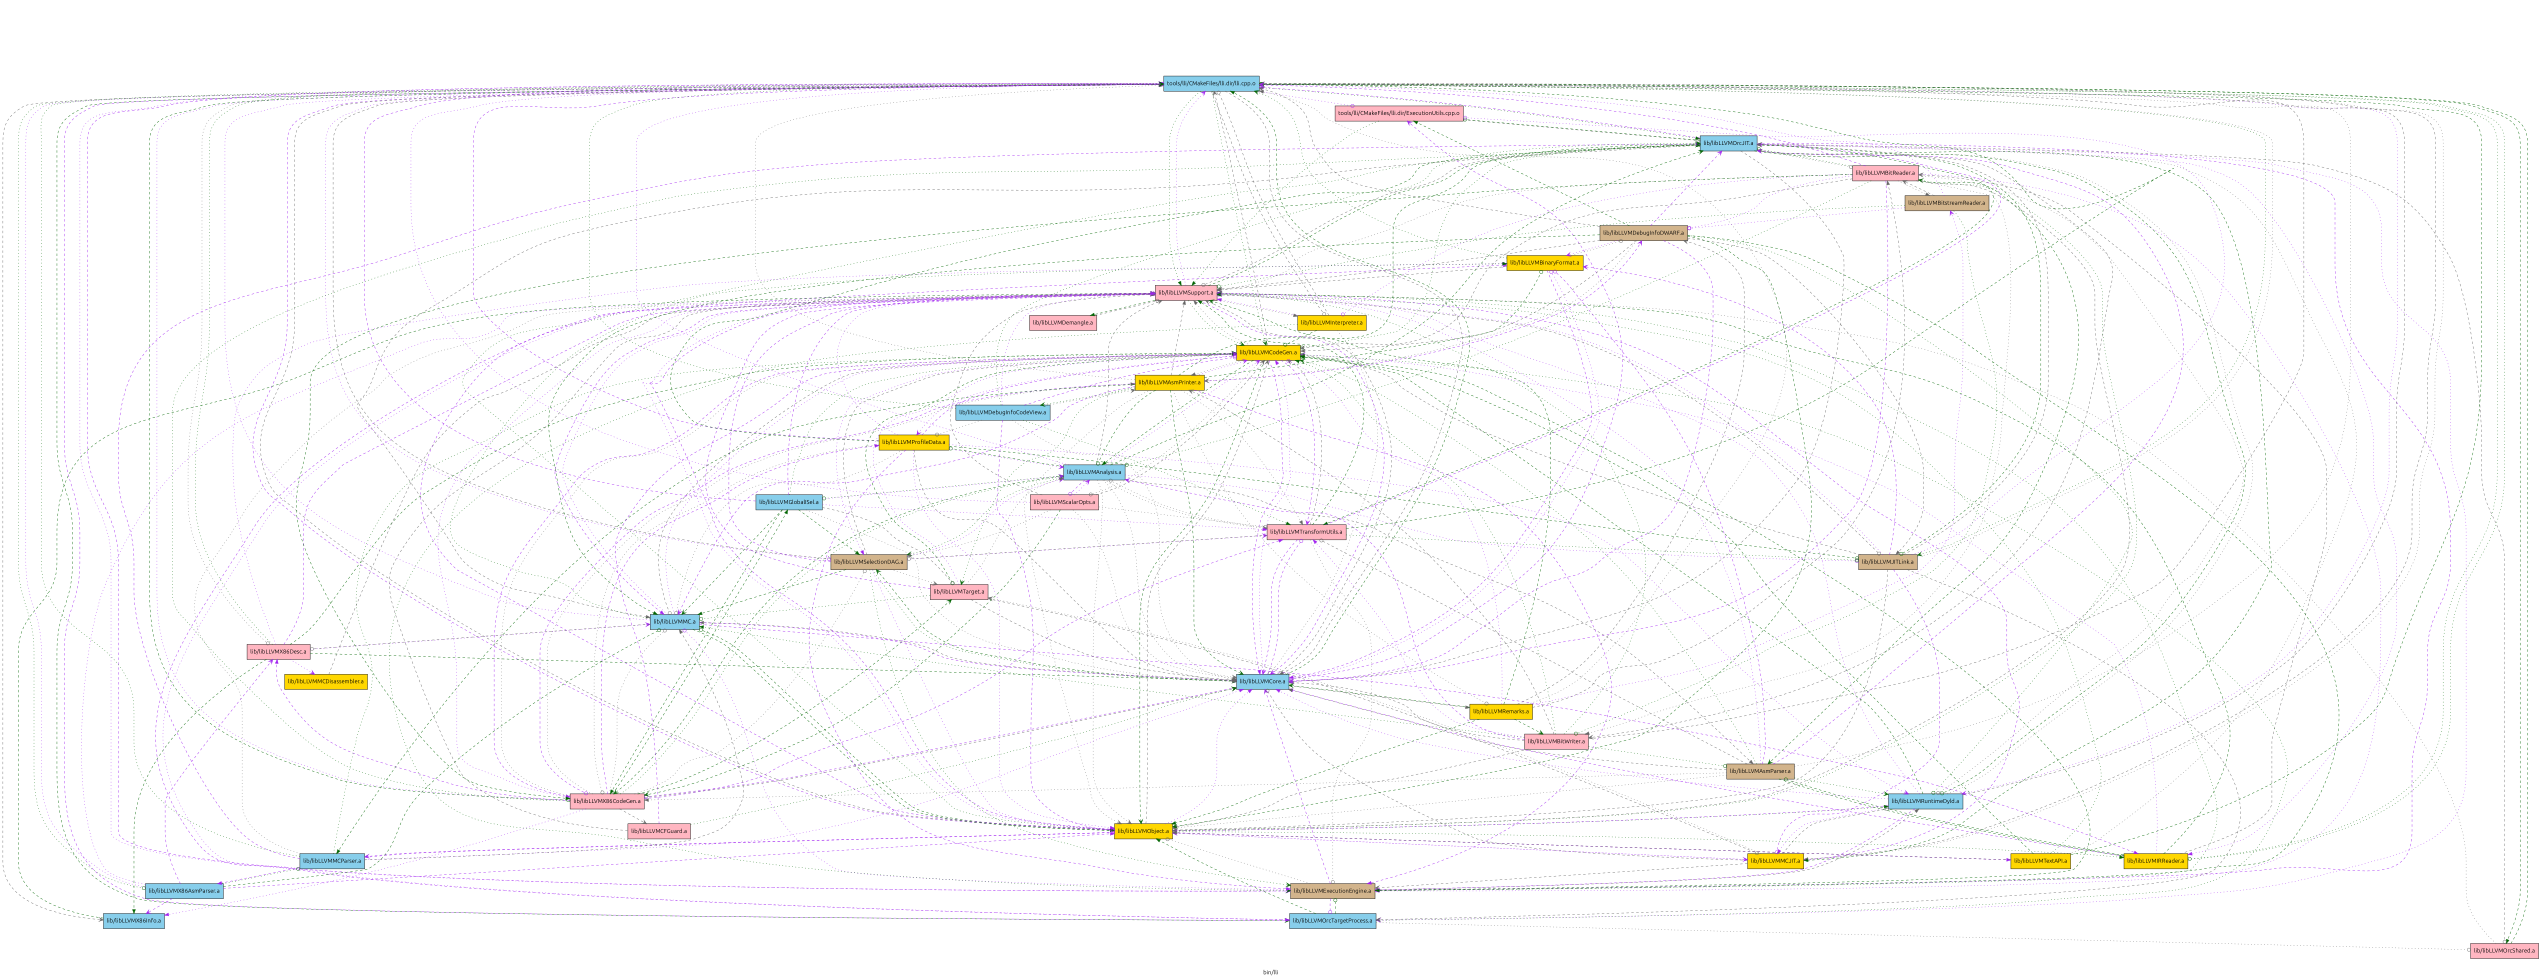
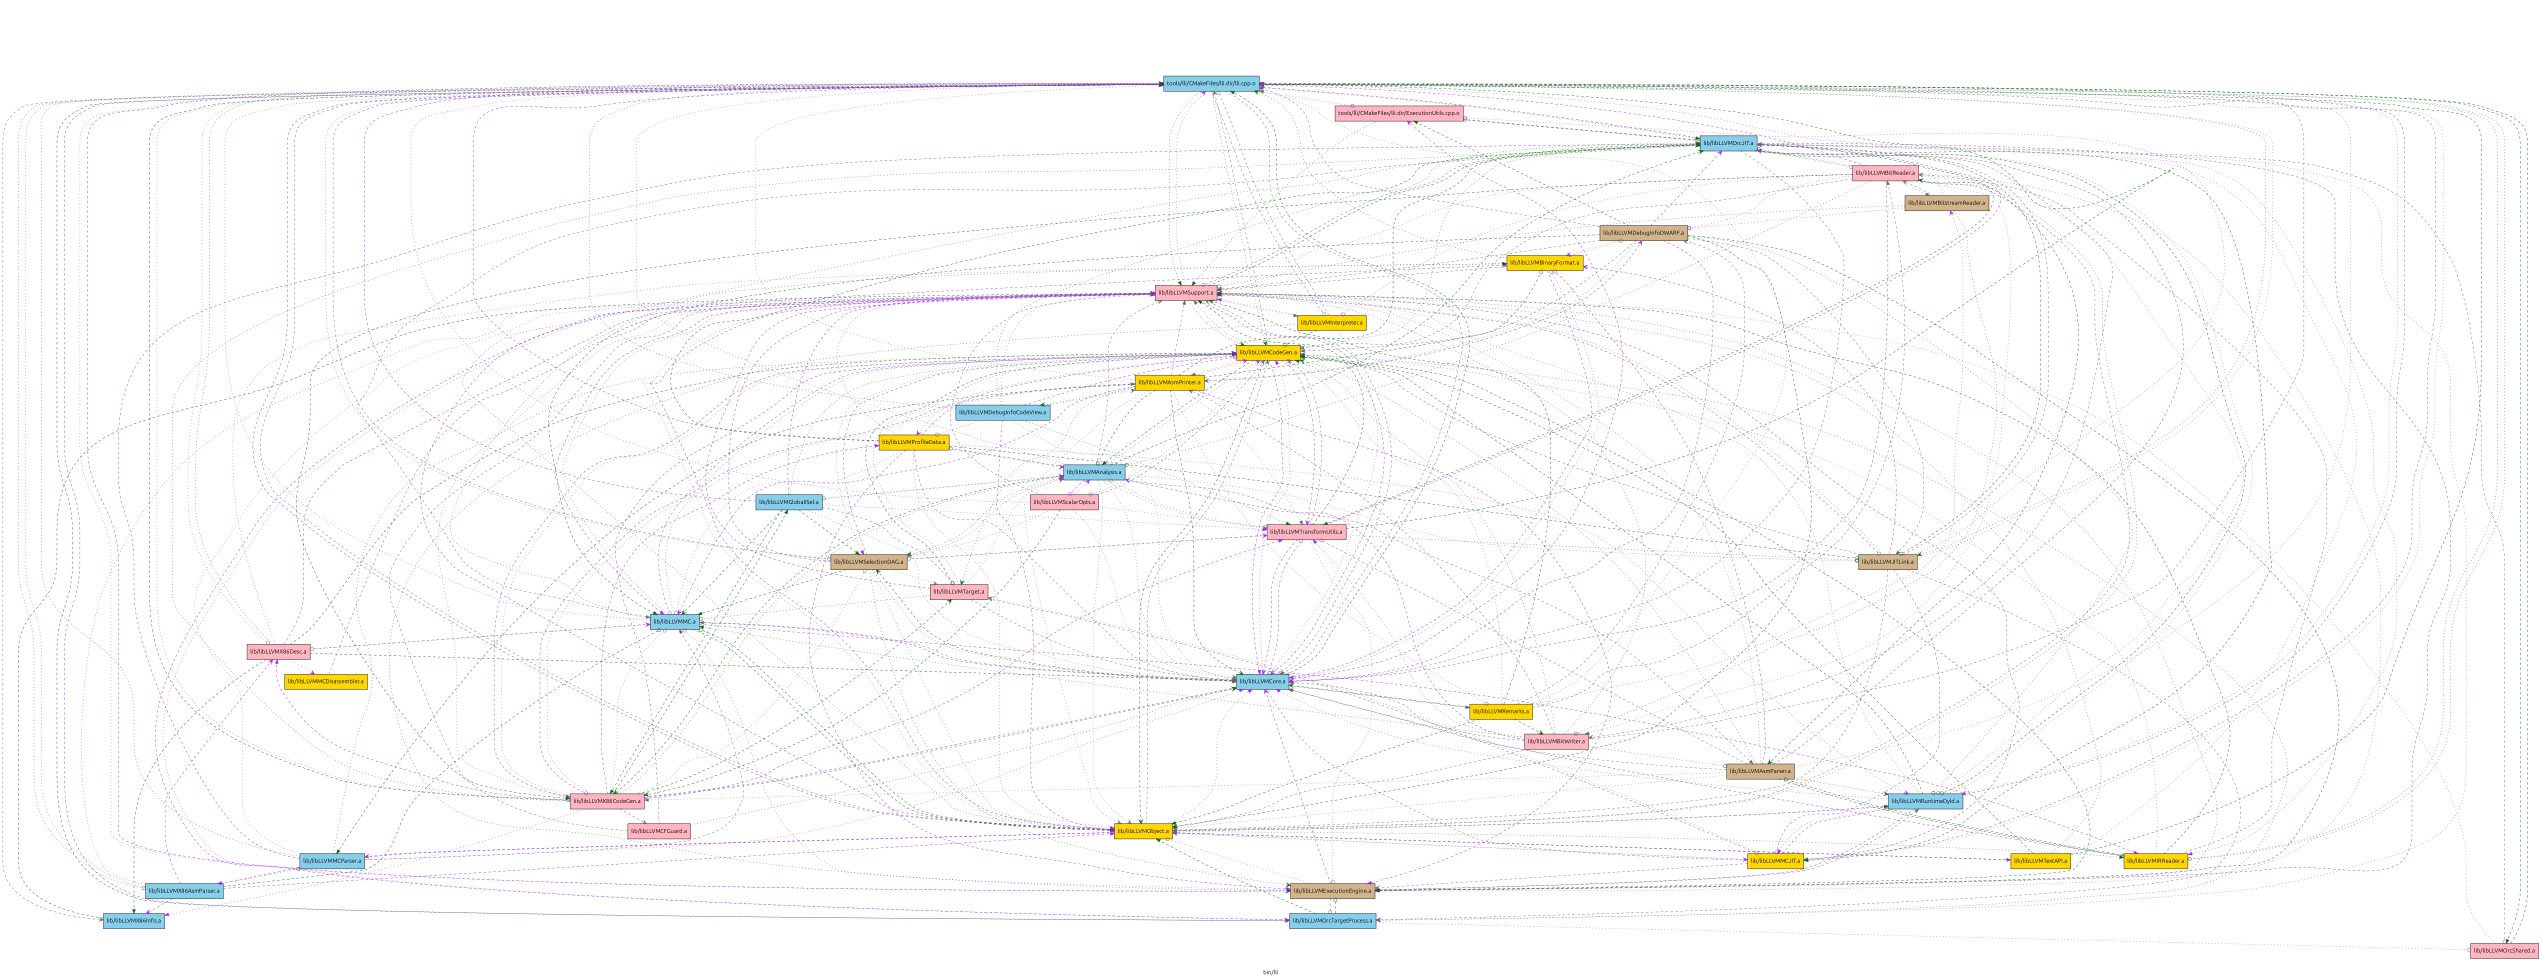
node "lib/libLLVMDemangle.a": removed
edge "lib/libLLVMSupport.a" -> "lib/libLLVMObject.a": color purple -> gray40
edge "lib/libLLVMProfileData.a" -> "lib/libLLVMX86CodeGen.a": removed
